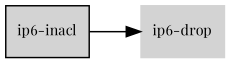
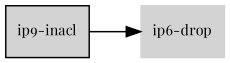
node "ip6-inacl": label "ip6-inacl" -> "ip9-inacl"
